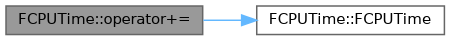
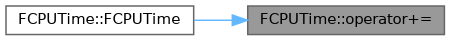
edge "FCPUTime::operator+=" -> "FCPUTime::FCPUTime": reversed
